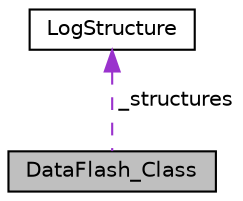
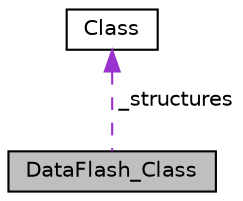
node "LogStructure": label "LogStructure" -> "Class"
